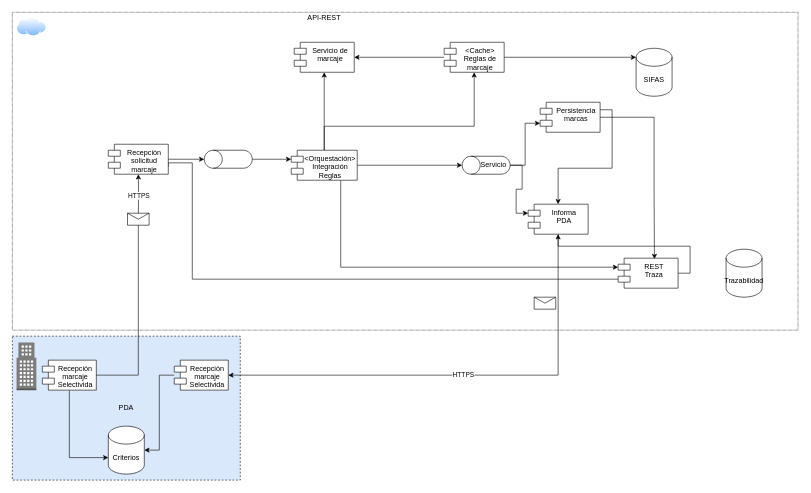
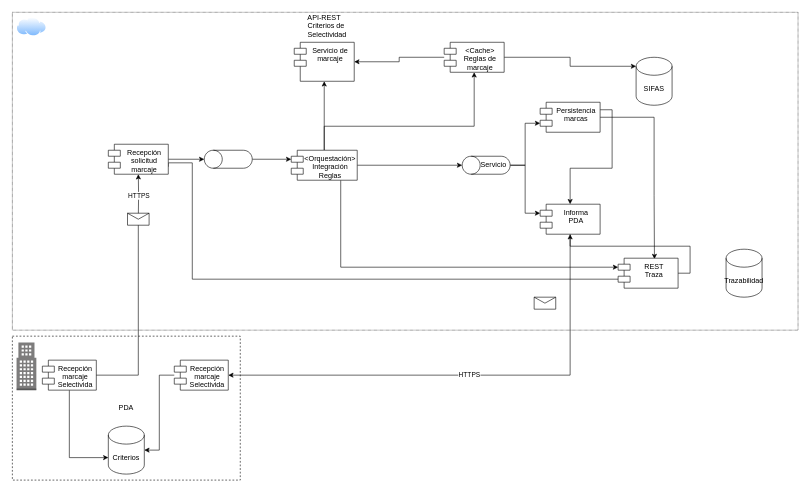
node "Criterios de Selectividad": added
node "Servicio de marcaje": size 60x30 -> 60x39
node "SIFAS": moved (654, 72) -> (654, 81)
node "Informa PDA": moved (558, 219) -> (570, 219)
node "PDA": fillcolor #dae8fc -> #ffffff
